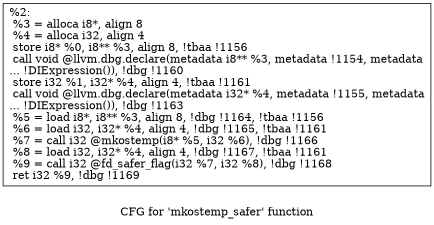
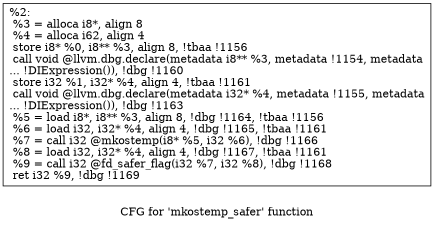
node "%2:": text "%4 = alloca i32, align 4" -> "%4 = alloca i62, align 4"
